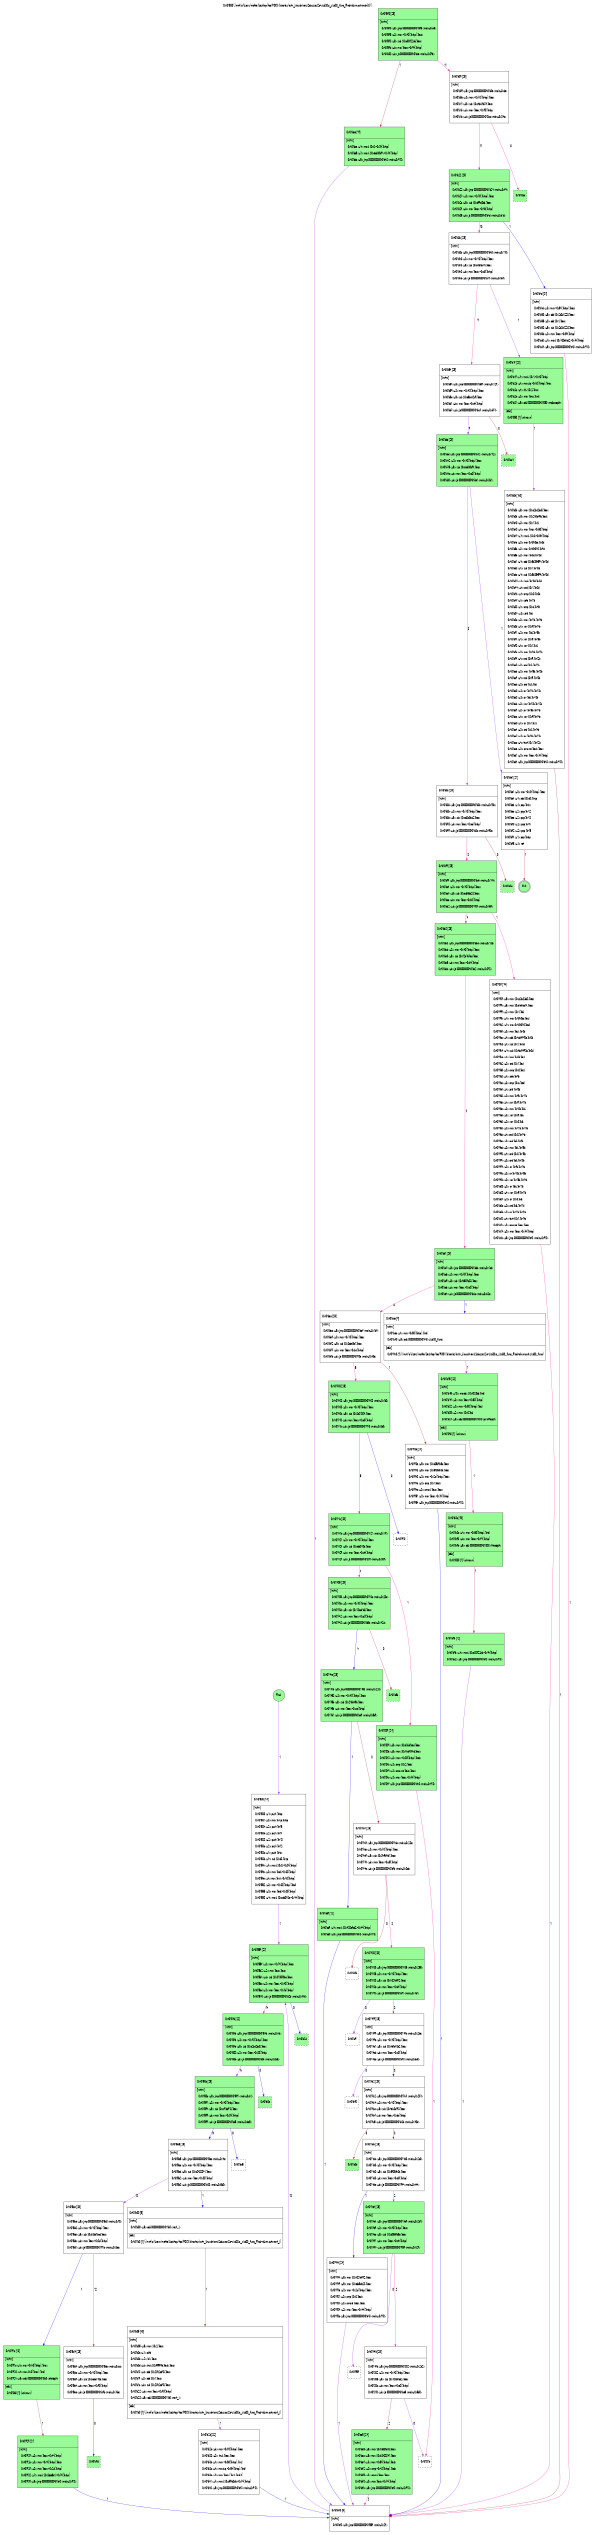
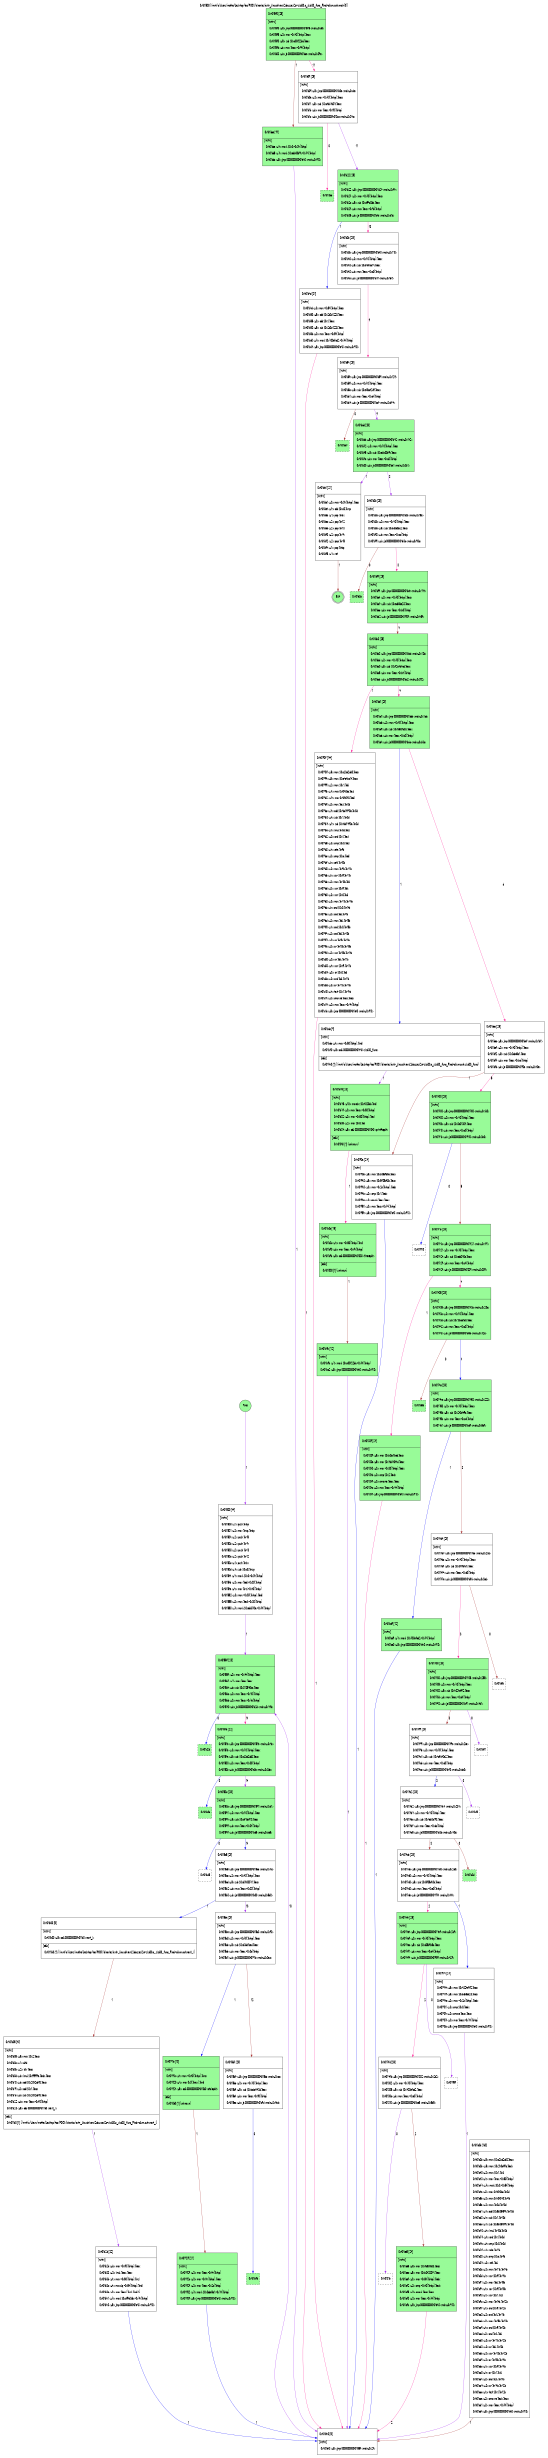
node "0x401a1f [23]": removed
edge "0x40169f [25]" -> "0x40198f [144]": now "0x4016b8 [25]" -> "0x40198f [144]"
edge "0x401839 [27]" -> "0x401816": now "0x401839 [27]" -> "0x401e48 [5]"
